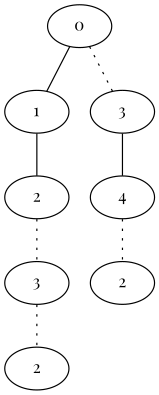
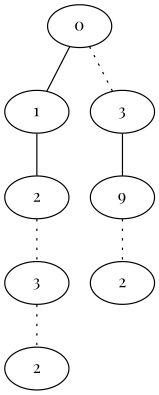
node "4": label "4" -> "9"
